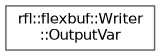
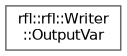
node "rfl::flexbuf::Writer ::OutputVar": label "rfl::flexbuf::Writer ::OutputVar" -> "rfl::rfl::Writer ::OutputVar"
